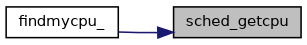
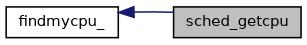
edge "findmycpu_" -> "sched_getcpu": reversed
